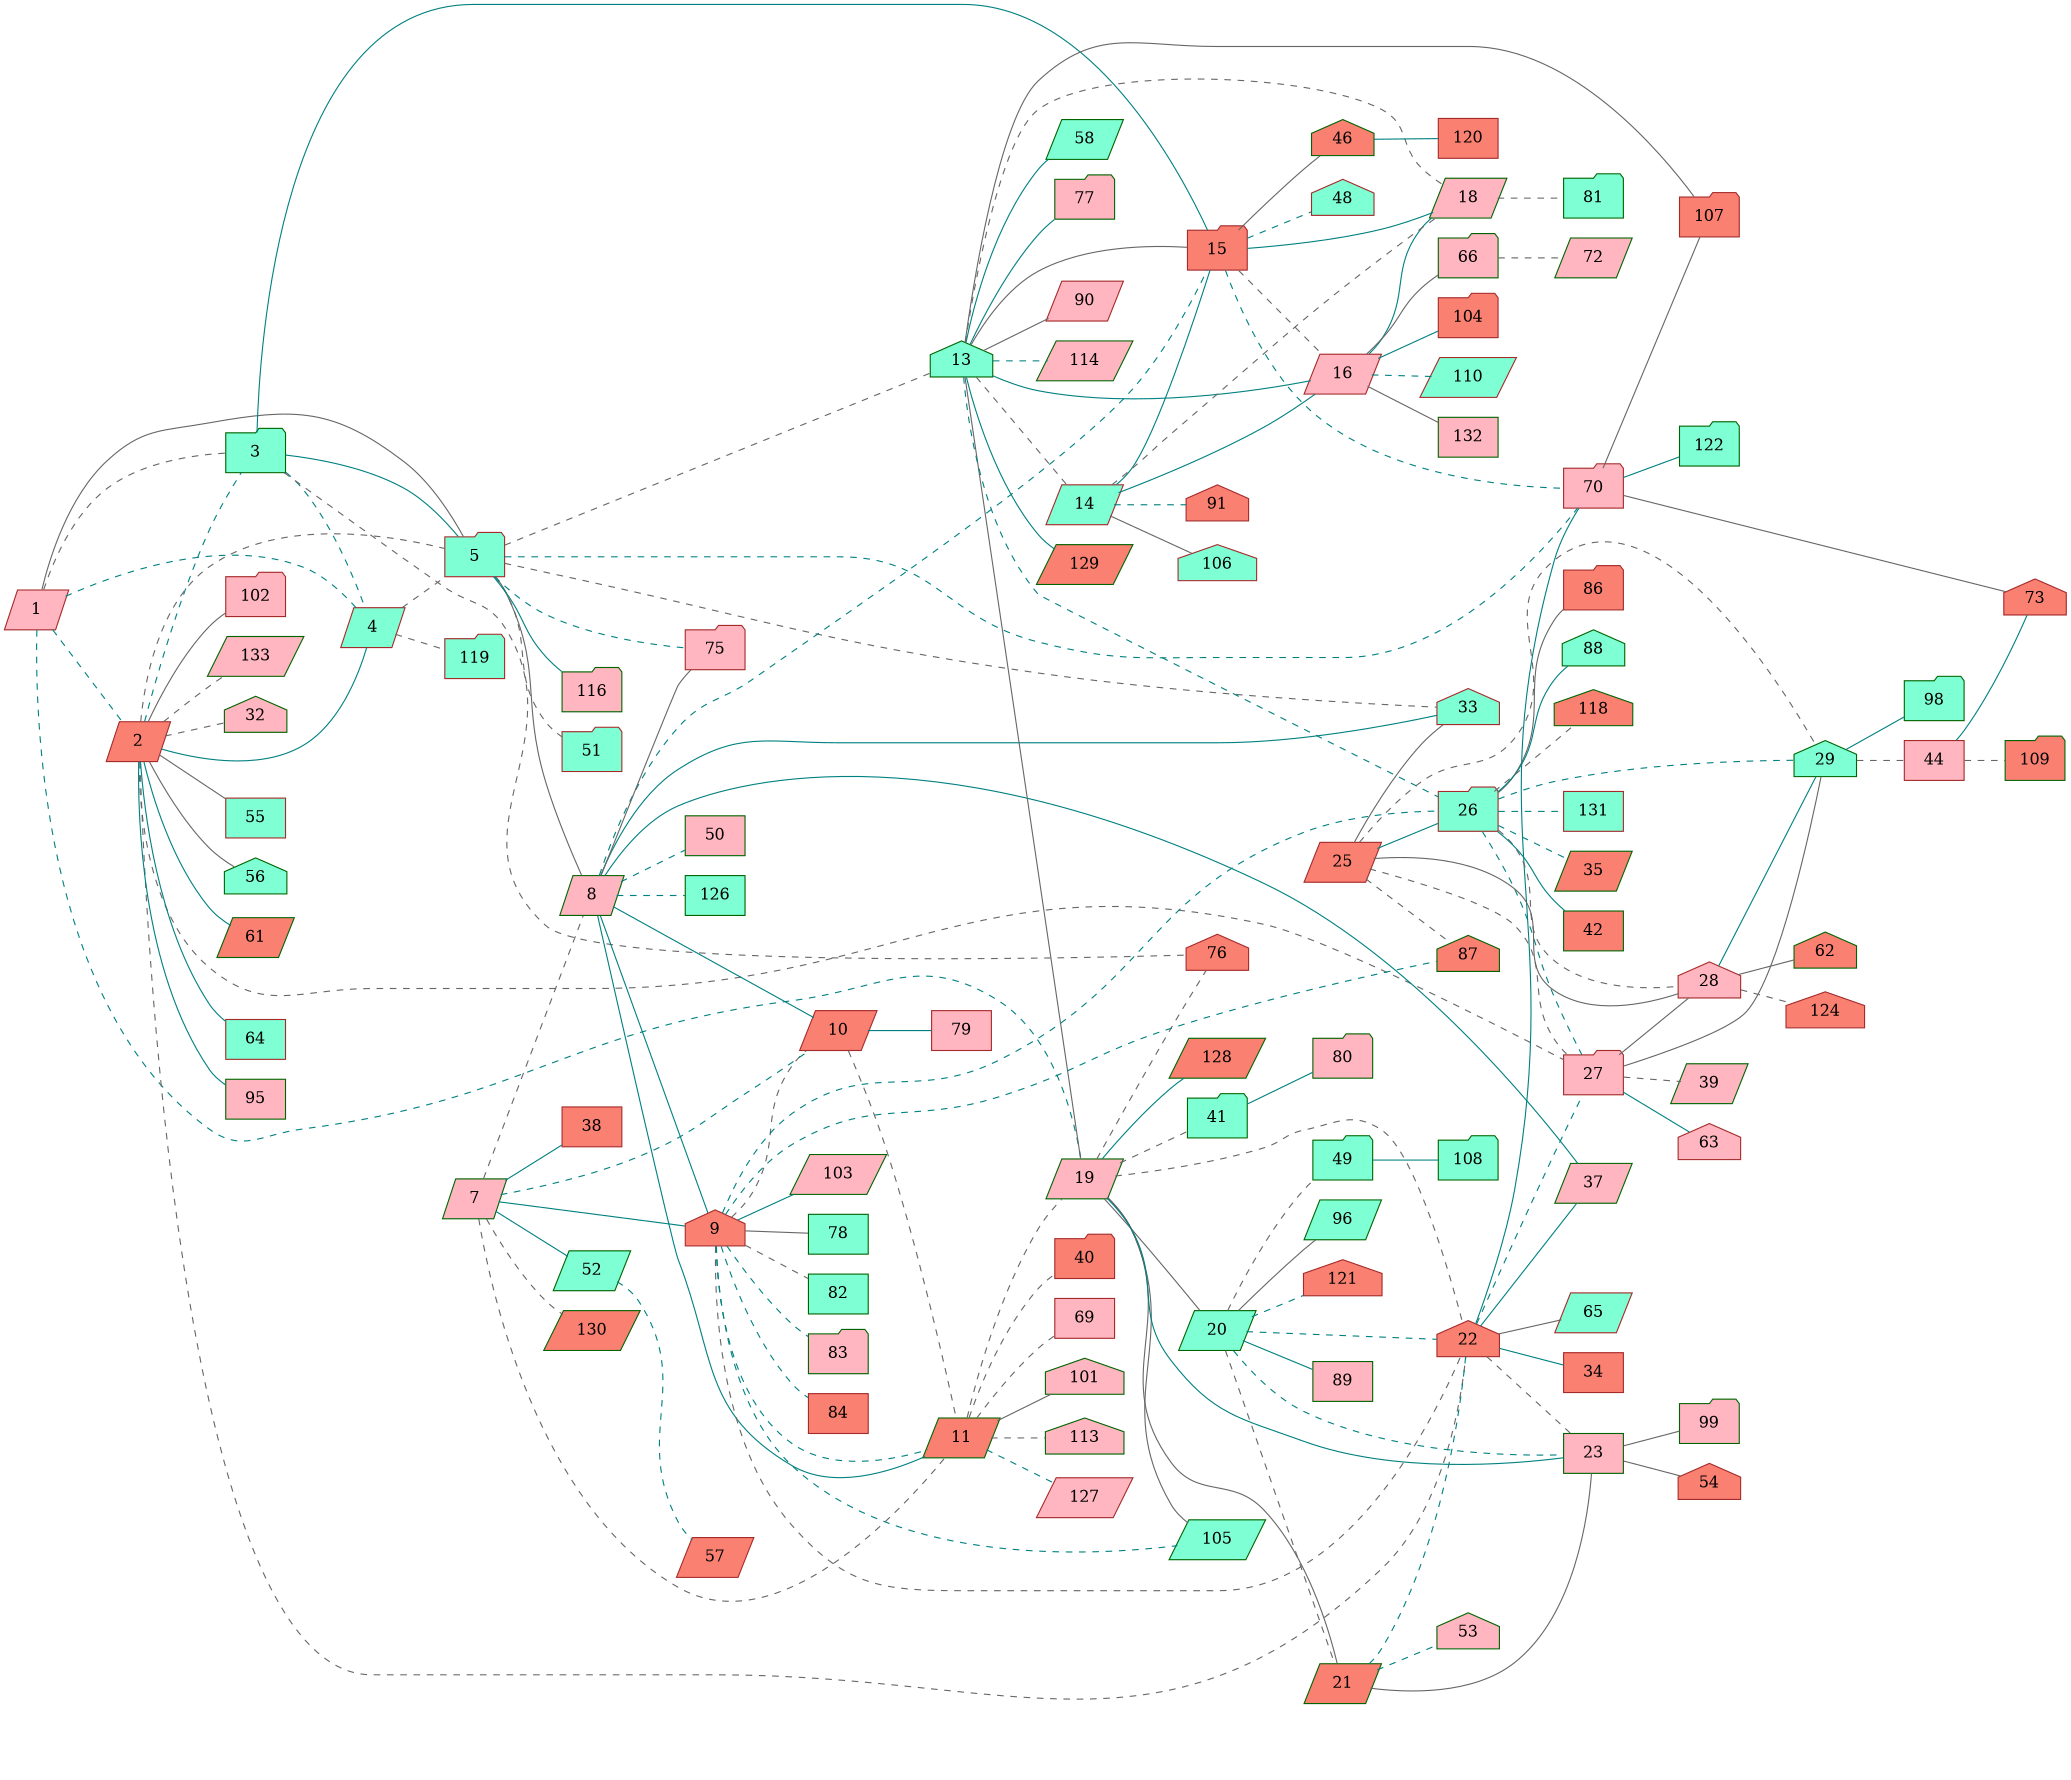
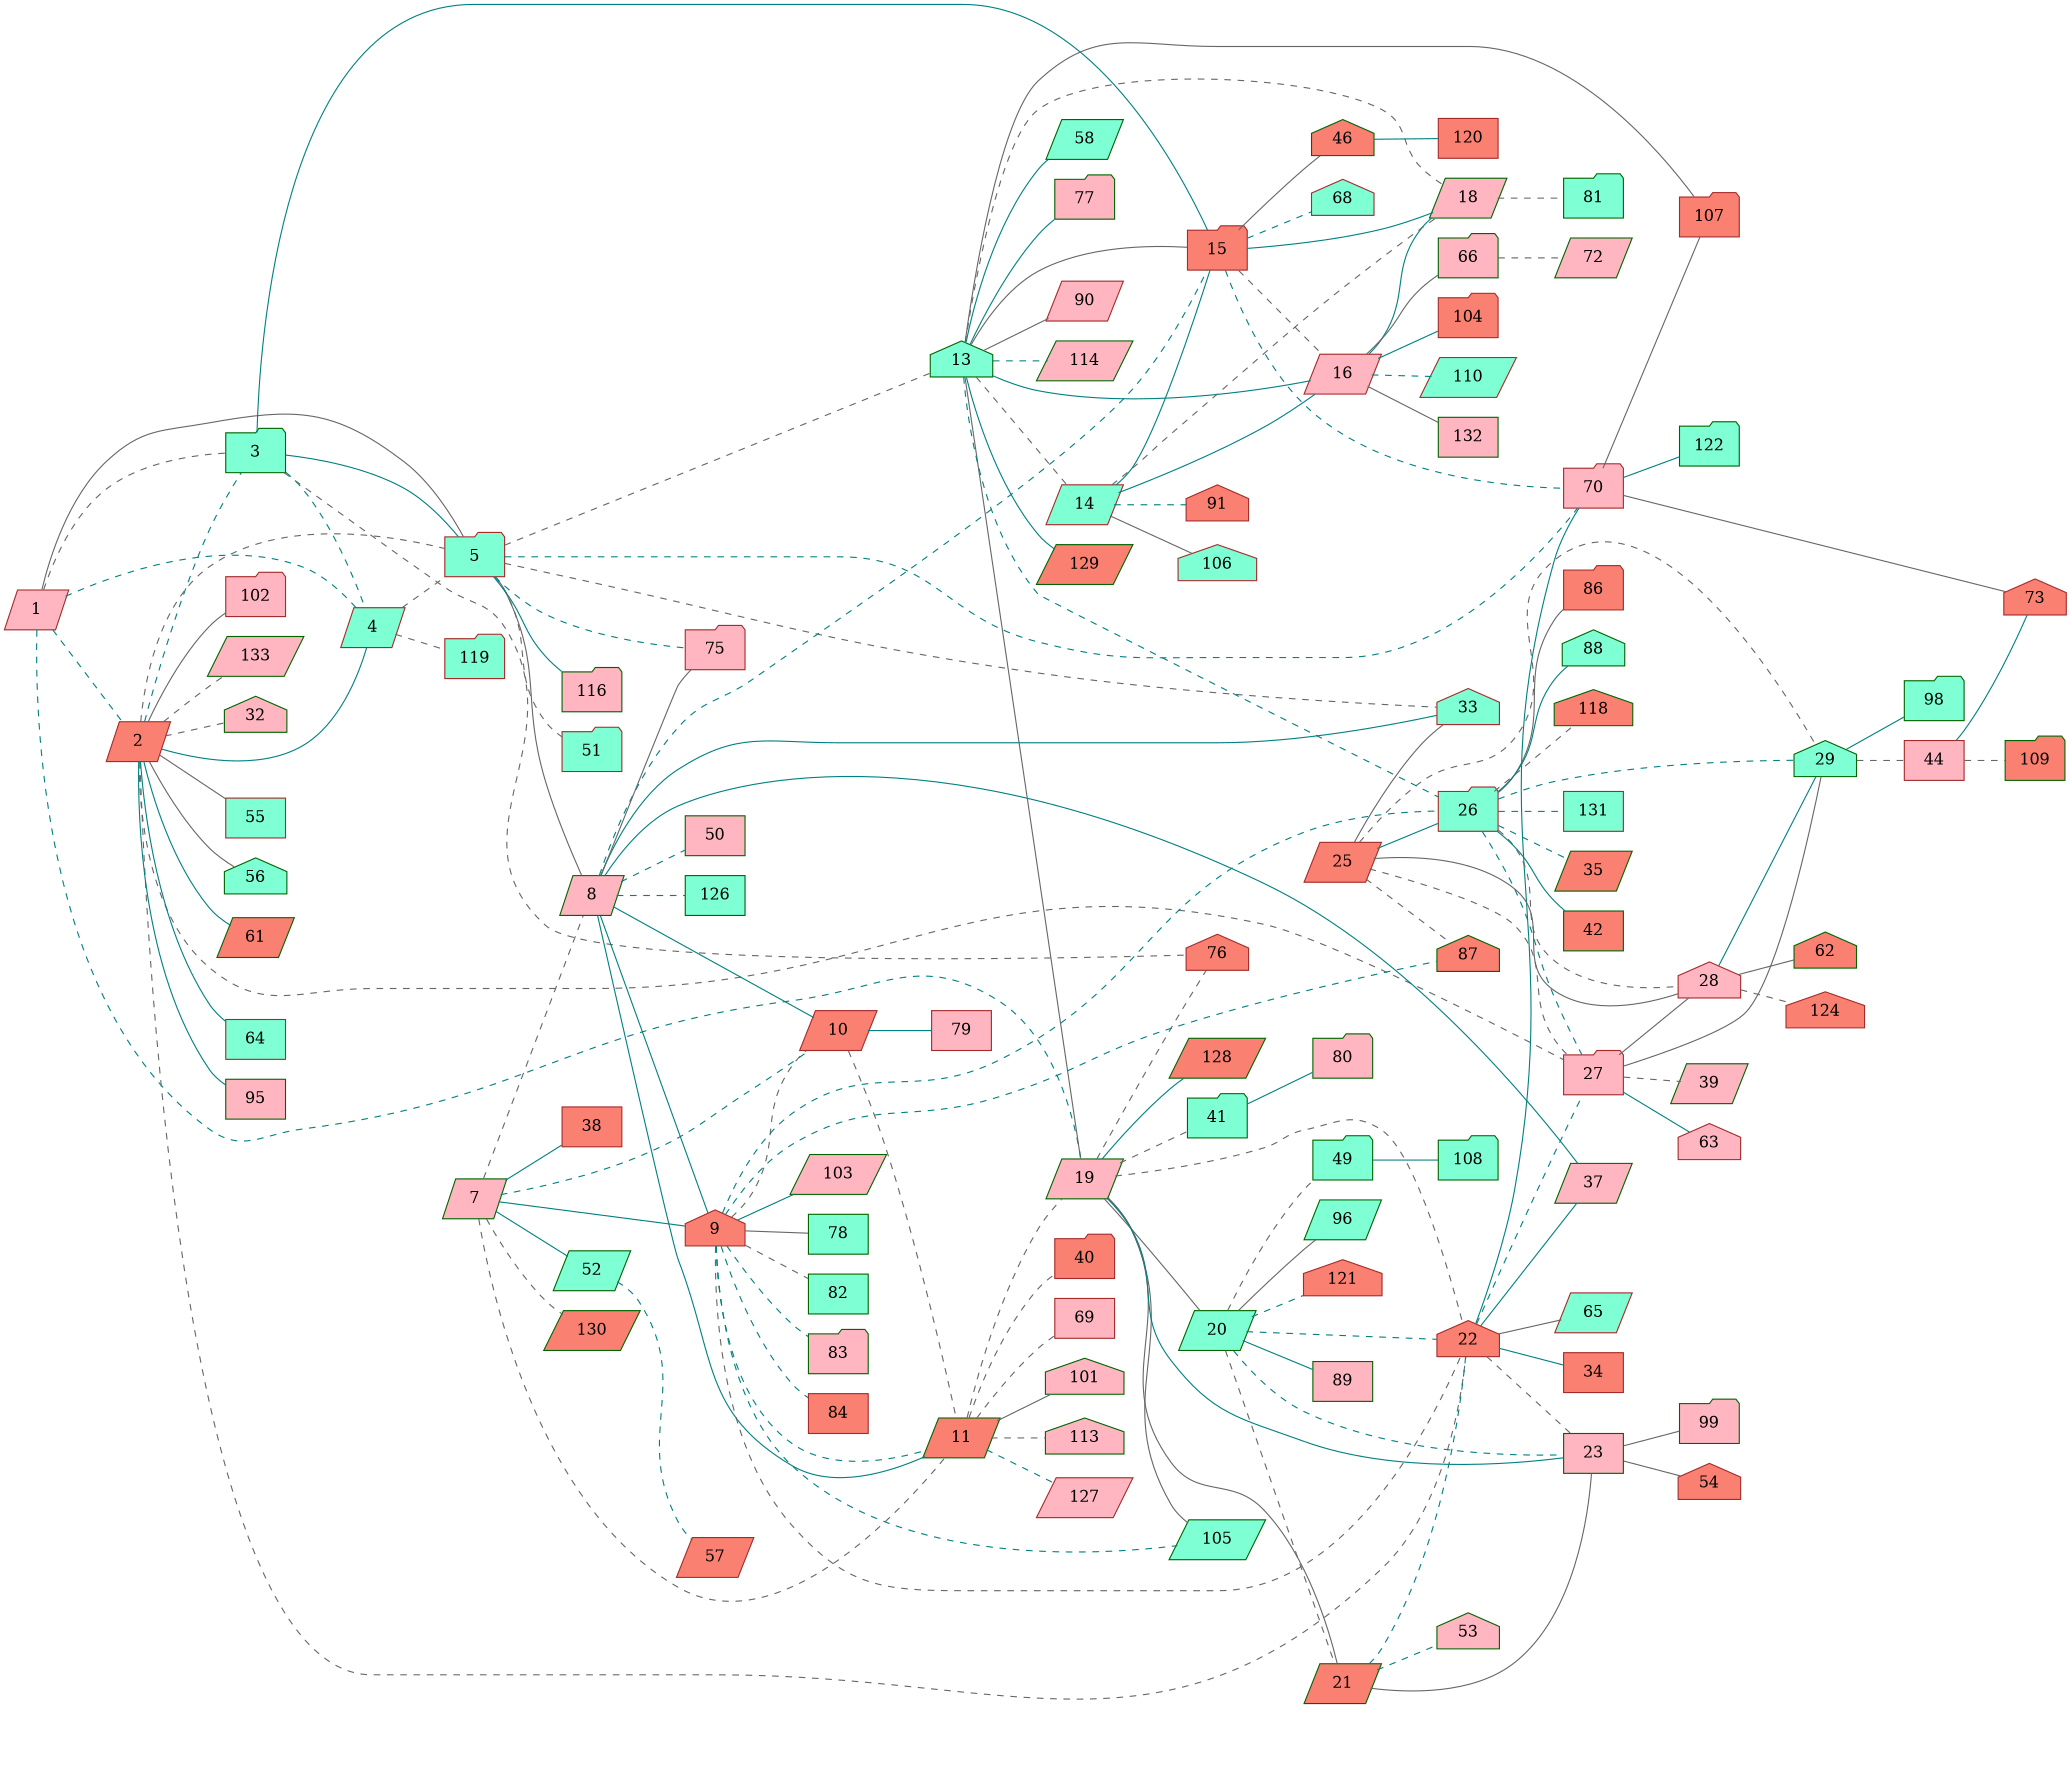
node "48": label "48" -> "68"
